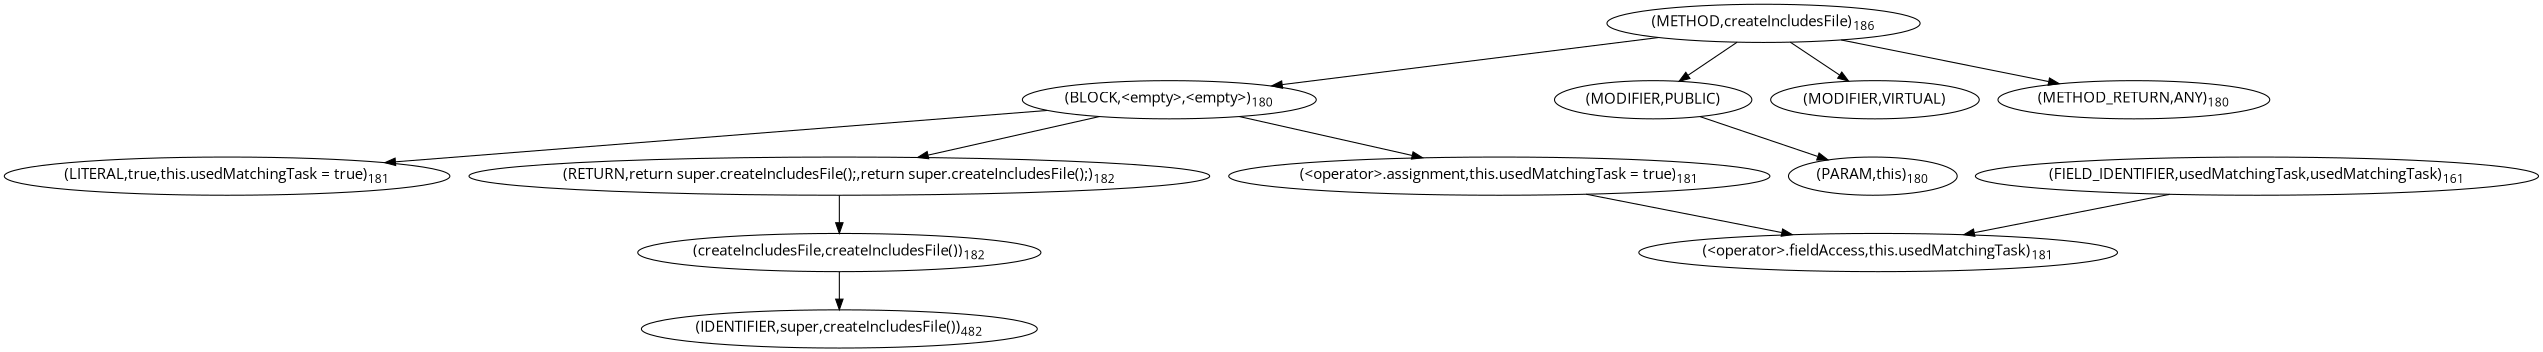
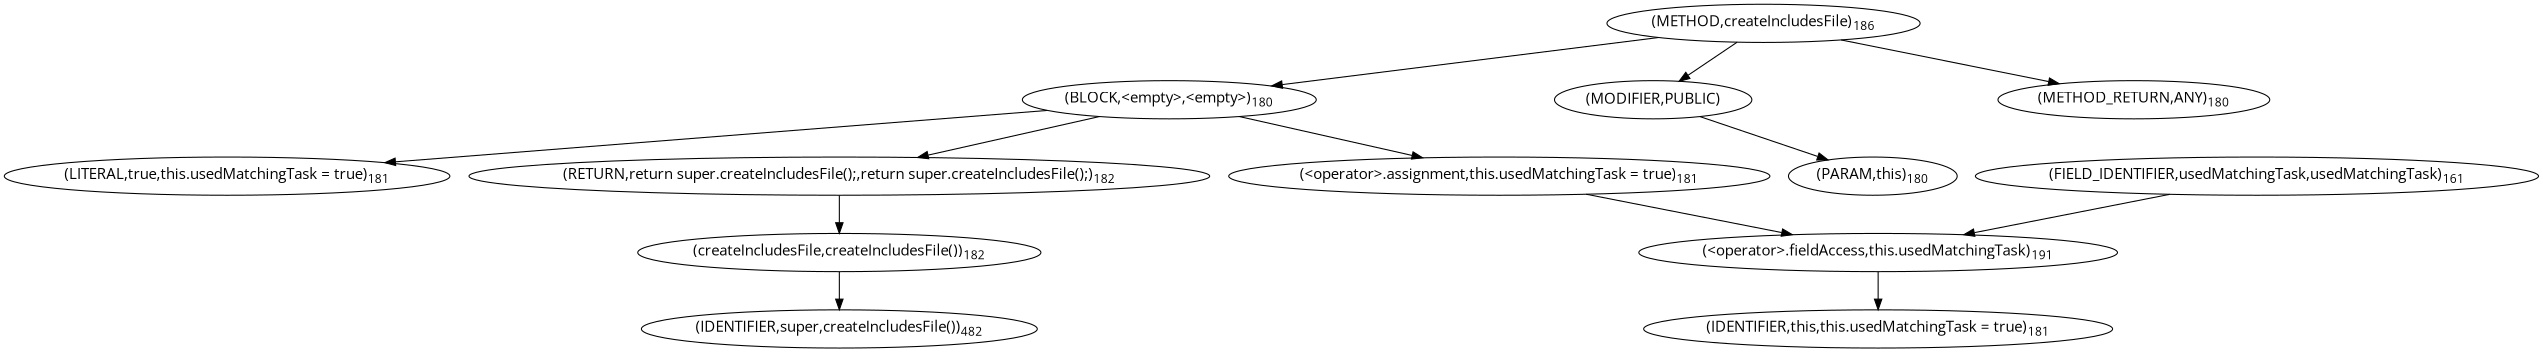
node "(MODIFIER,VIRTUAL)": removed
node "(<operator>.fieldAccess,this.usedMatchingTask)": text "181" -> "191"
node "(IDENTIFIER,this,this.usedMatchingTask = true)": added
